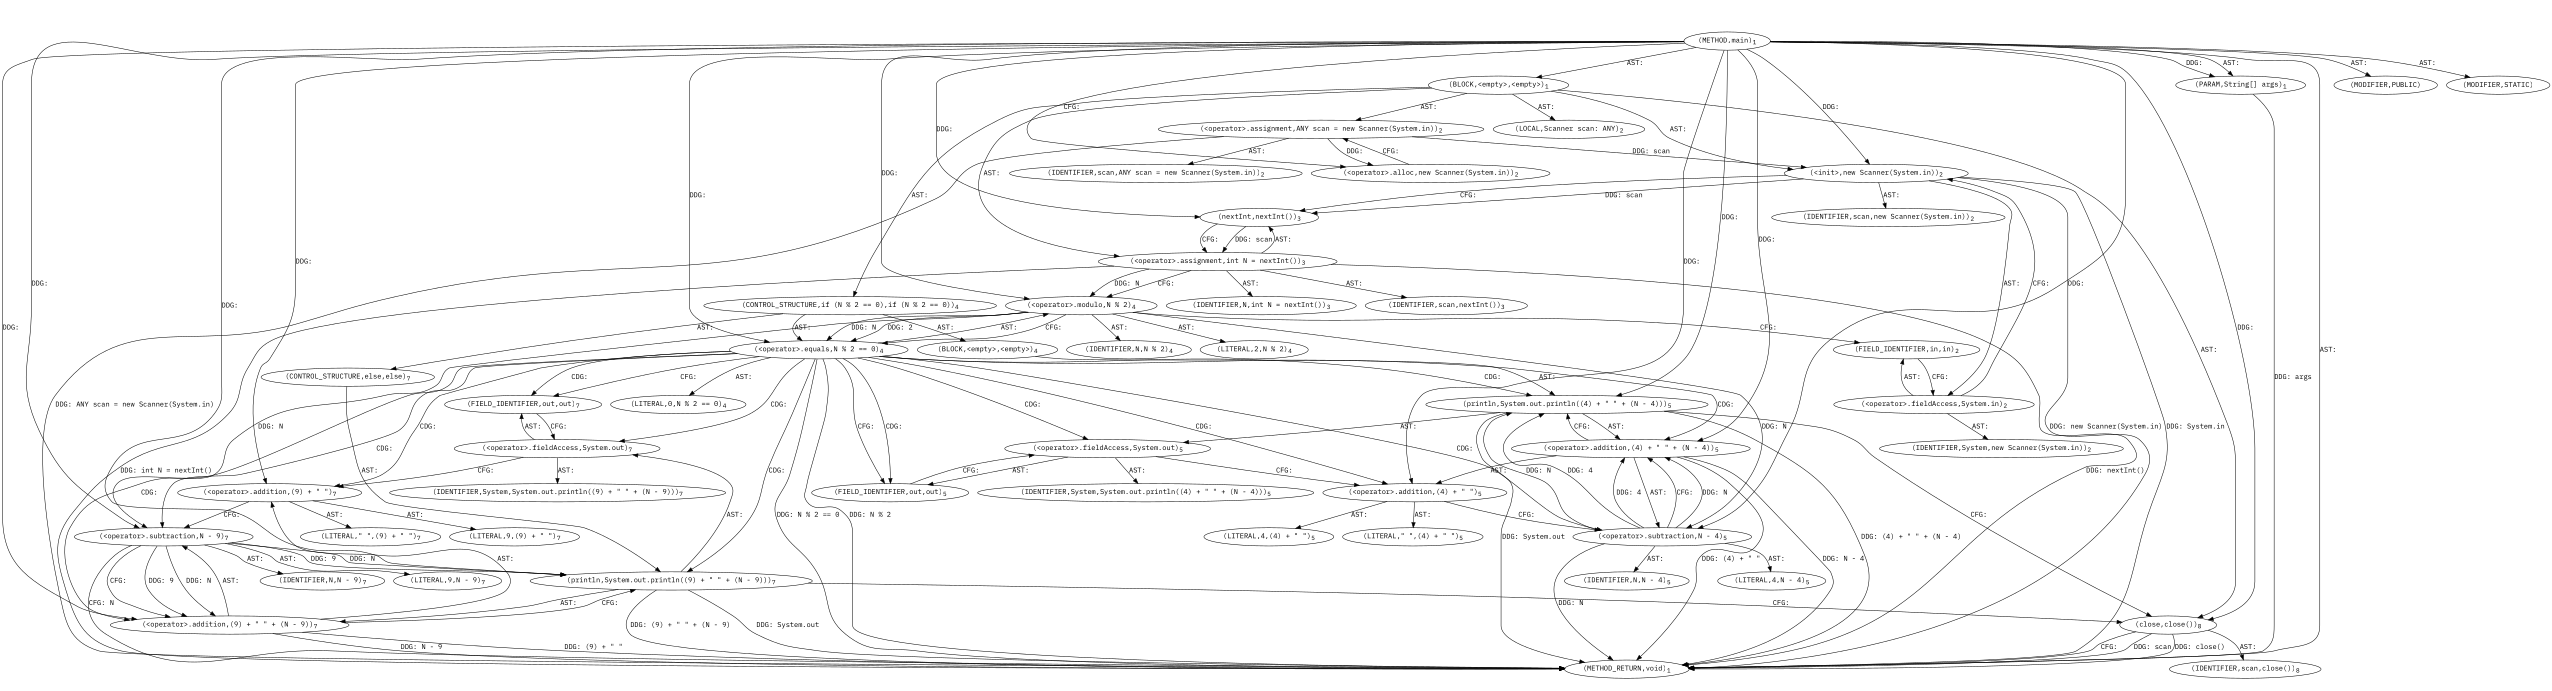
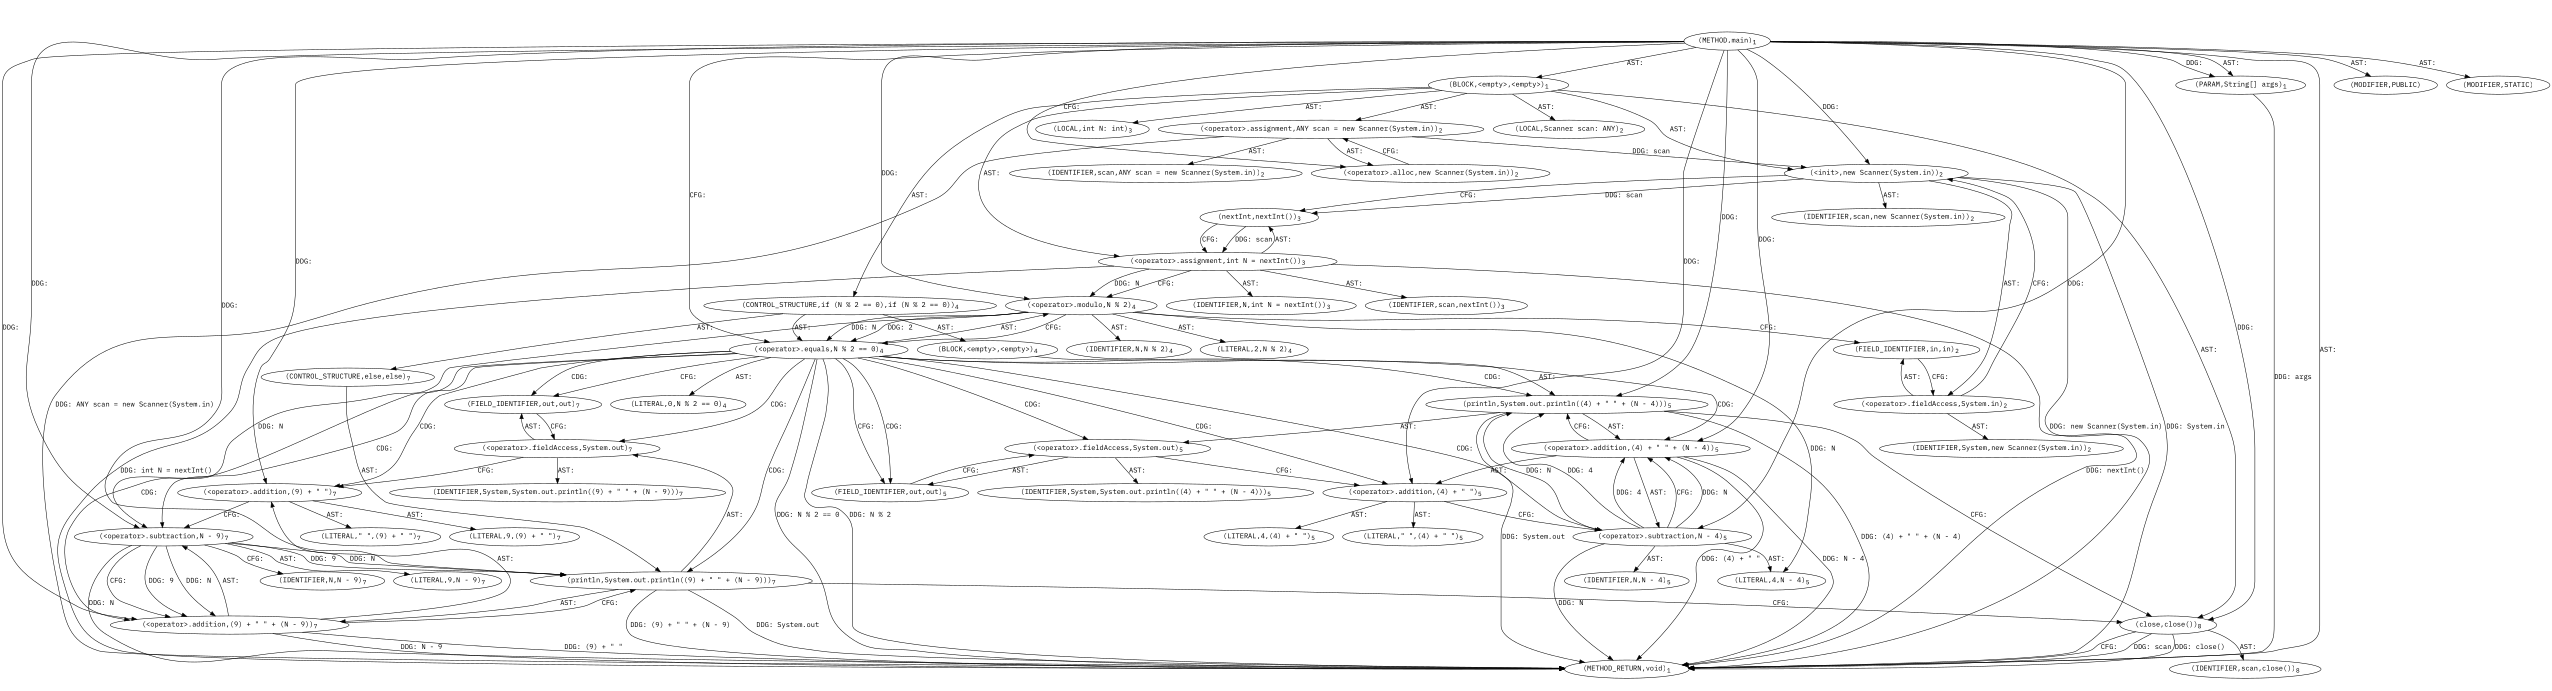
edge "(METHOD,main)" -> "(nextInt,nextInt())": removed, label "DDG:"
node "(LOCAL,int N: int)": added
edge "(<operator>.assignment,ANY scan = new Scanner(System.in))" -> "(<operator>.alloc,new Scanner(System.in))": label "DDG: " -> "AST: "
edge "(METHOD,main)" -> "(<operator>.equals,N % 2 == 0)": label "DDG: " -> "CFG: "
edge "(<operator>.modulo,N % 2)" -> "(<operator>.subtraction,N - 4)": now "(<operator>.modulo,N % 2)" -> "(LITERAL,4,N - 4)"
edge "(<operator>.subtraction,N - 9)" -> "(IDENTIFIER,N,N - 9)": label "AST: " -> "CFG: "
edge "(<operator>.subtraction,N - 9)" -> "(METHOD_RETURN,void)": label "CFG: N" -> "DDG: N"
